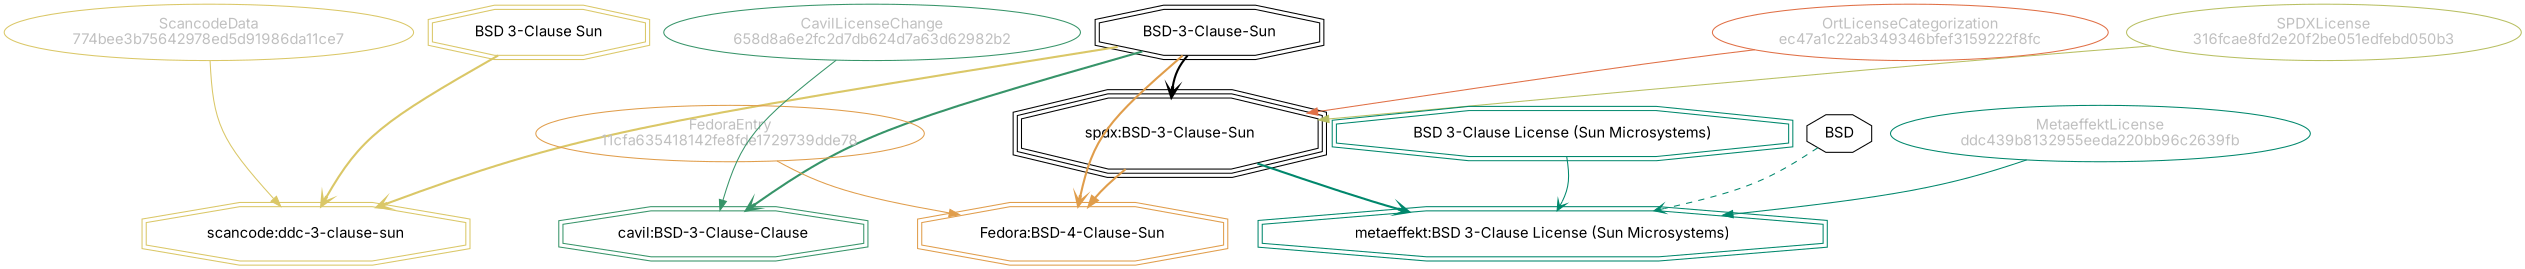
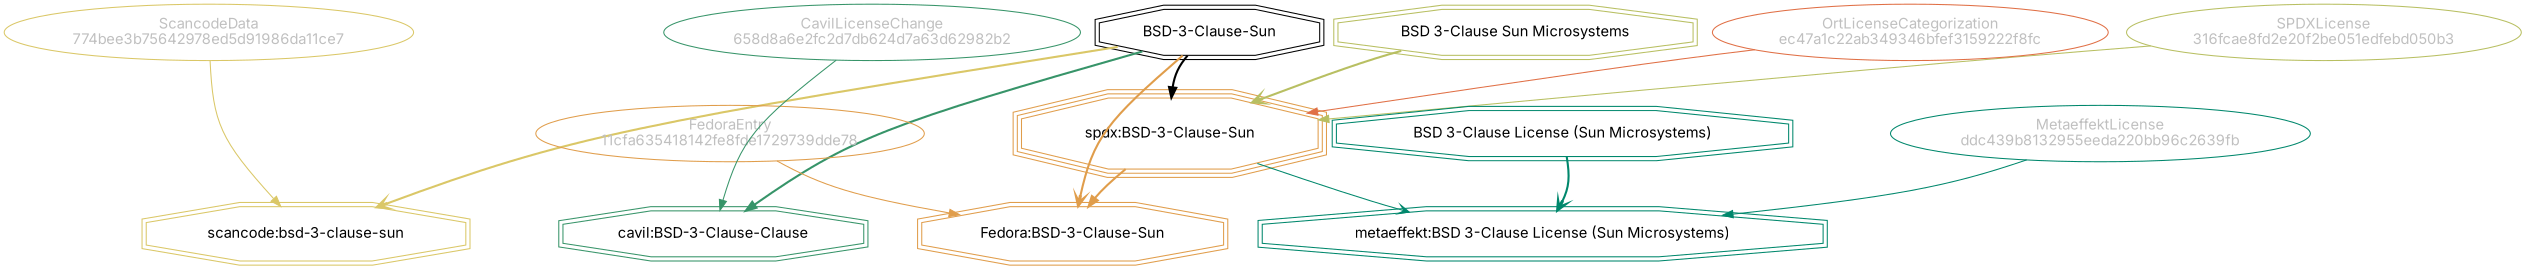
node "BSD 3-Clause Sun": removed
node "BSD 3-Clause Sun Microsystems": added
edge "BSD-3-Clause-Sun" -> "spdx:BSD-3-Clause-Sun": arrowhead vee -> normal
edge "BSD-3-Clause-Sun" -> "cavil:BSD-3-Clause-Clause": arrowhead vee -> normal
node "spdx:BSD-3-Clause-Sun": color black -> #e09d4b
node "BSD": removed
edge "BSD 3-Clause License (Sun Microsystems)" -> "metaeffekt:BSD 3-Clause License (Sun Microsystems)": style solid -> bold
edge "spdx:BSD-3-Clause-Sun" -> "metaeffekt:BSD 3-Clause License (Sun Microsystems)": style bold -> solid
node "scancode:ddc-3-clause-sun": label "scancode:ddc-3-clause-sun" -> "scancode:bsd-3-clause-sun"
node "Fedora:BSD-4-Clause-Sun": label "Fedora:BSD-4-Clause-Sun" -> "Fedora:BSD-3-Clause-Sun"
